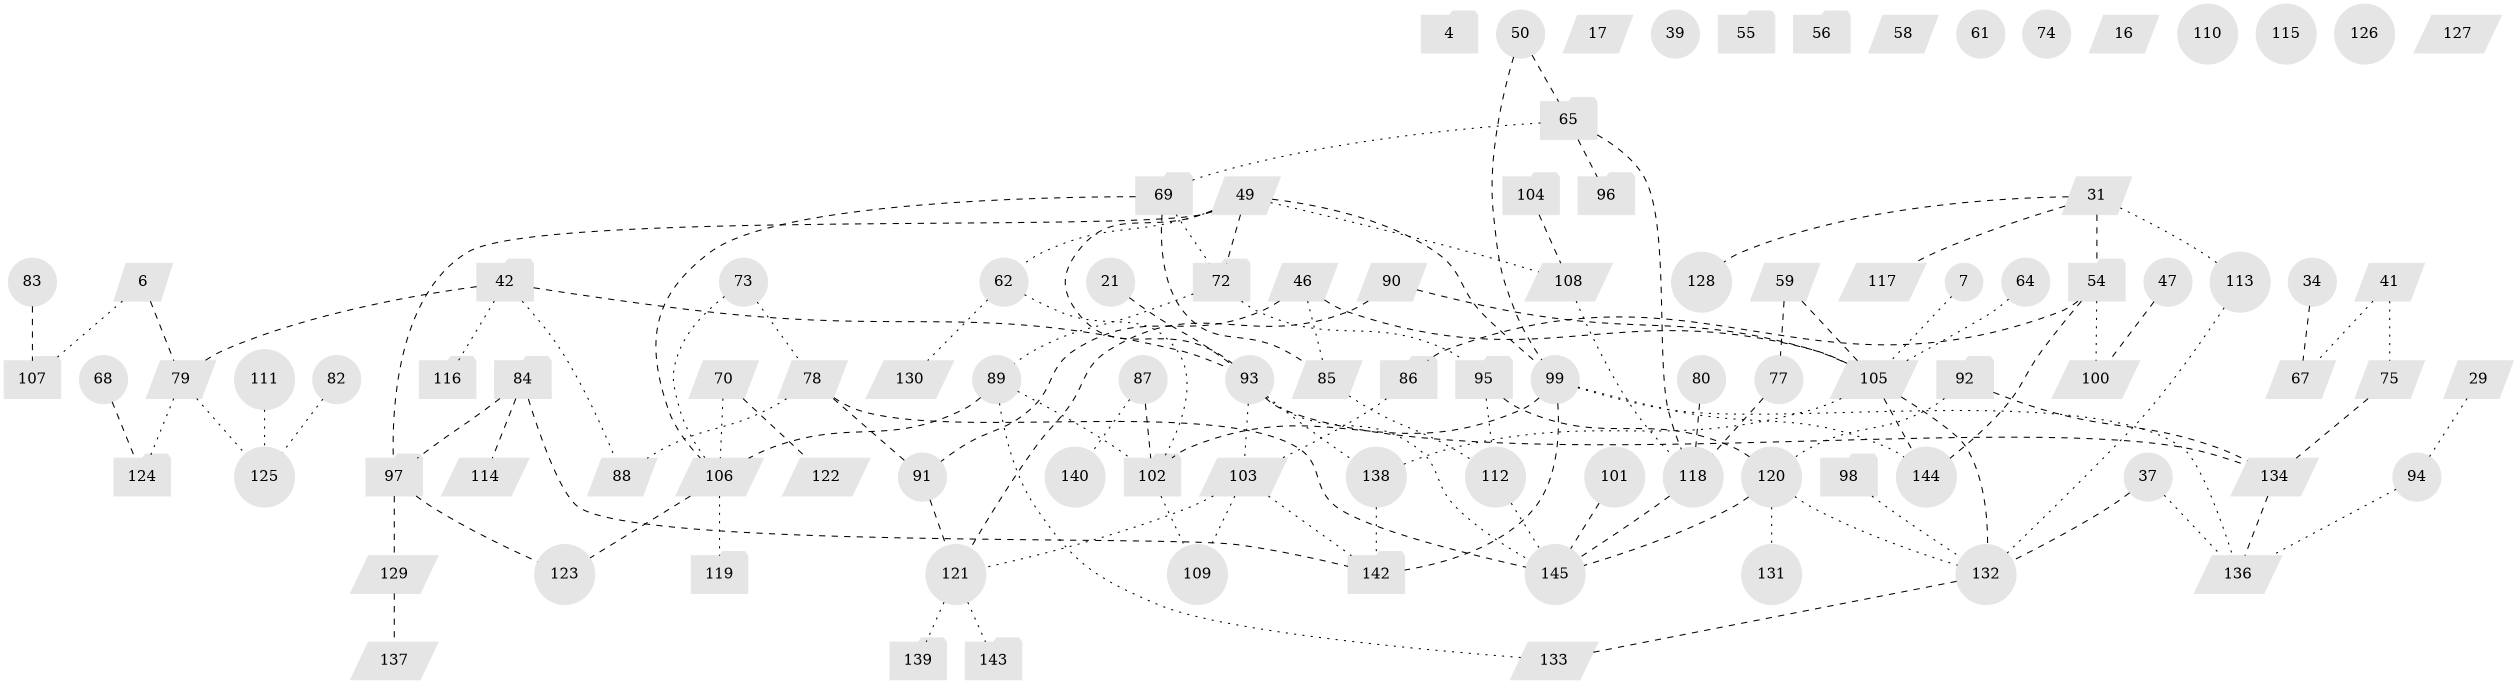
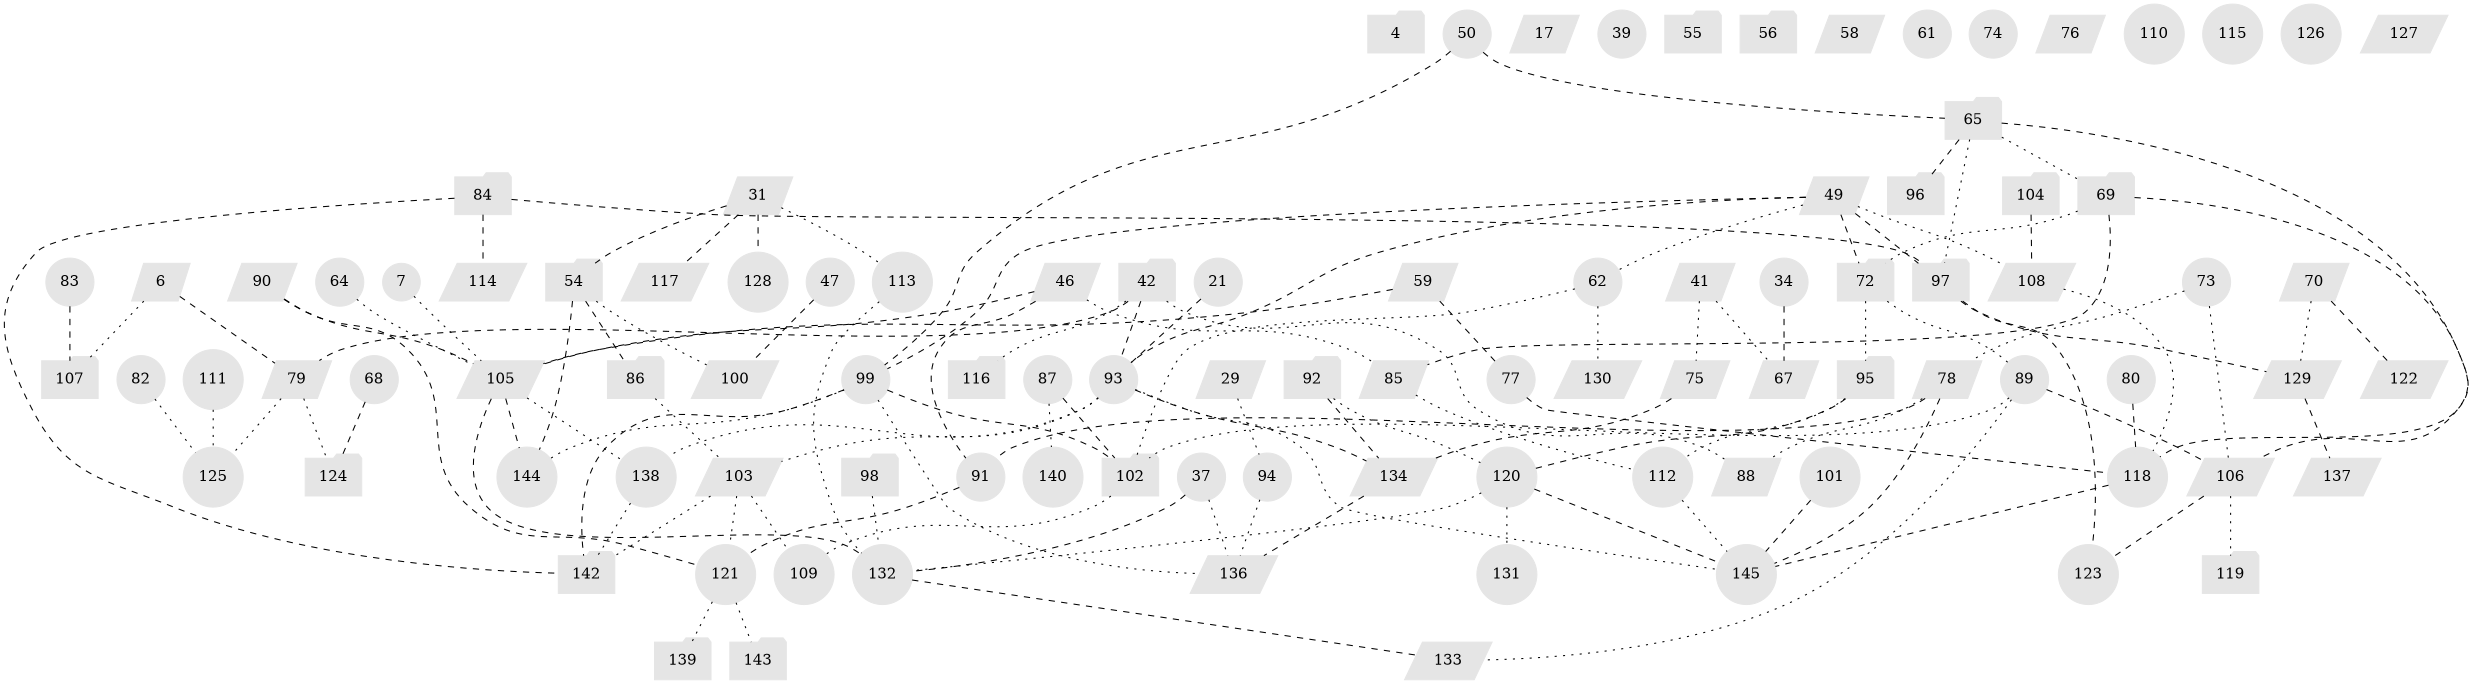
node "16": label "16" -> "76"
edge "65" -- "97": added
edge "70" -- "106": now "70" -- "129"
